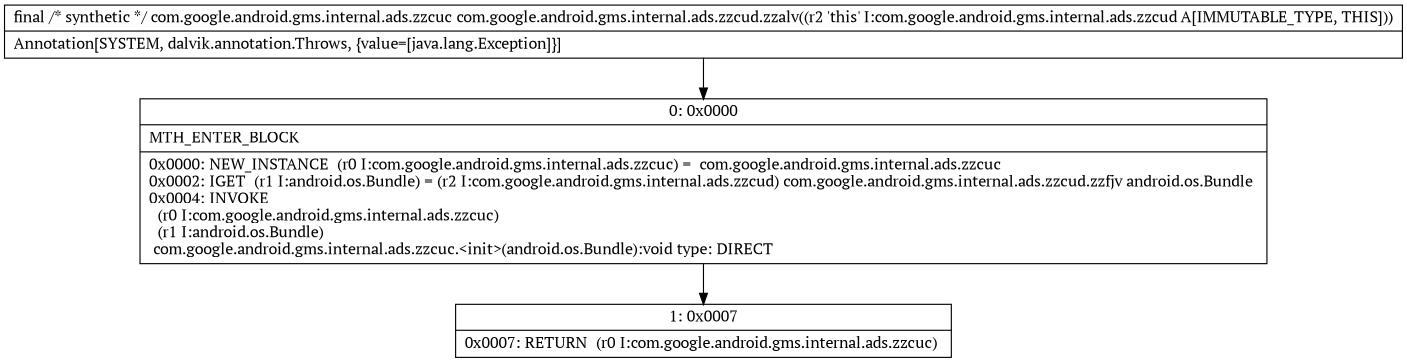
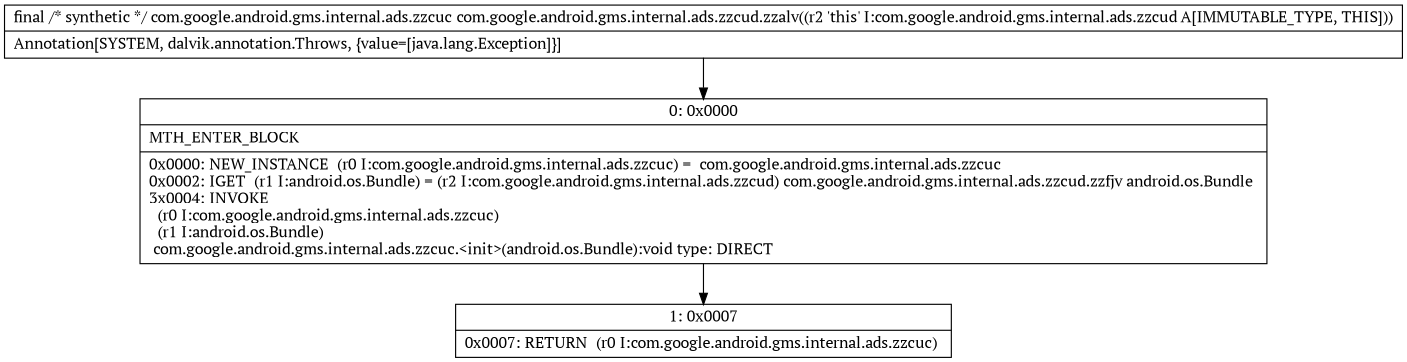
node "0: 0x0000": text "0x0004: INVOKE" -> "3x0004: INVOKE"
